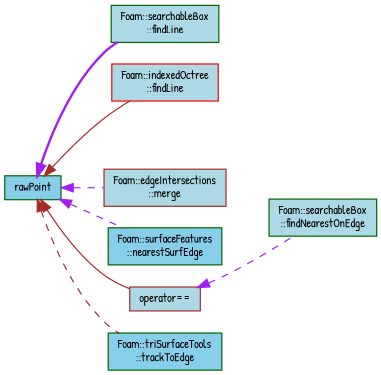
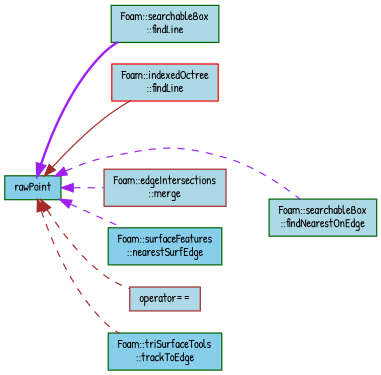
edge "operator==" -> "rawPoint": style solid -> dashed
edge "Foam::searchableBox ::findNearestOnEdge" -> "operator==": now "Foam::searchableBox ::findNearestOnEdge" -> "rawPoint"
